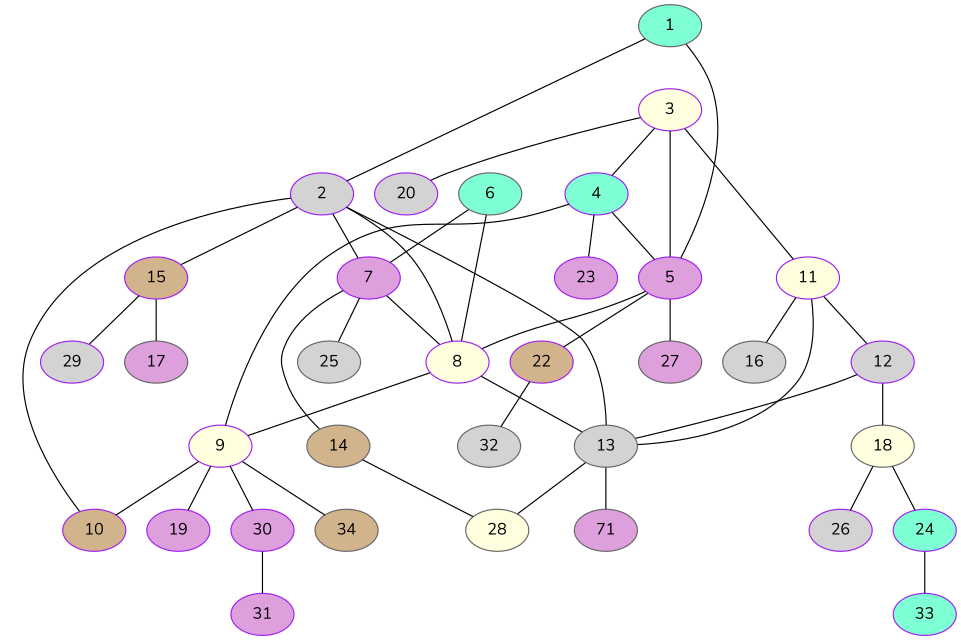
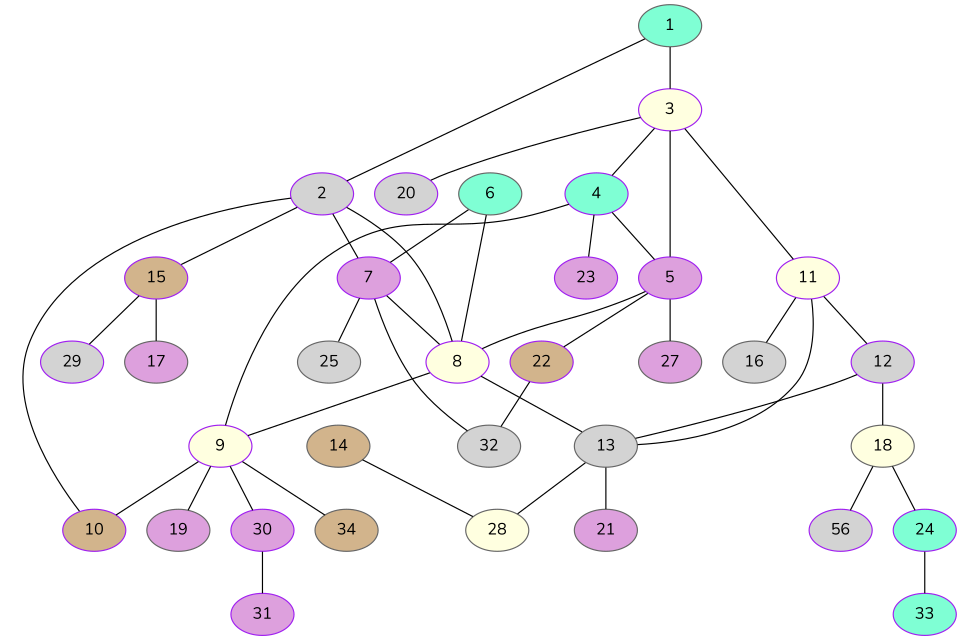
edge "1" -- "5": now "1" -- "3"
edge "2" -- "13": removed
edge "7" -- "14": now "7" -- "32"
node "19": color purple -> gray40
node "71": label "71" -> "21"
node "26": label "26" -> "56"
